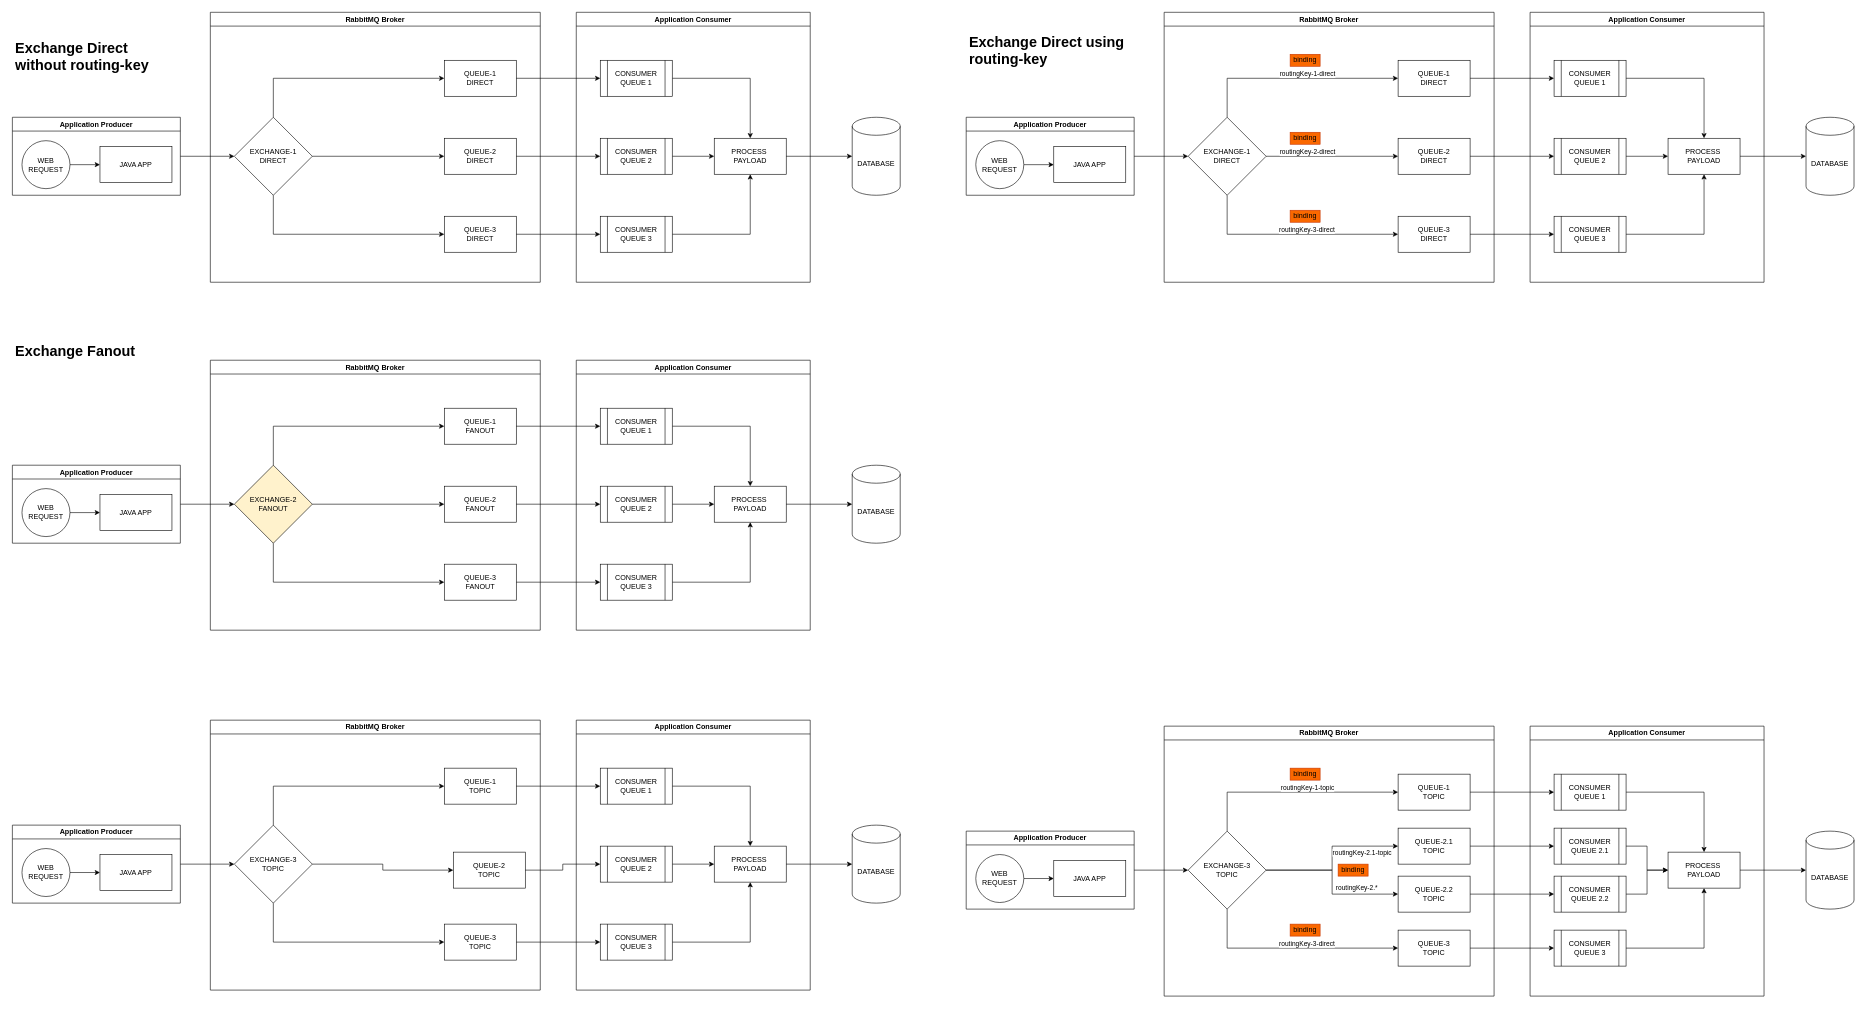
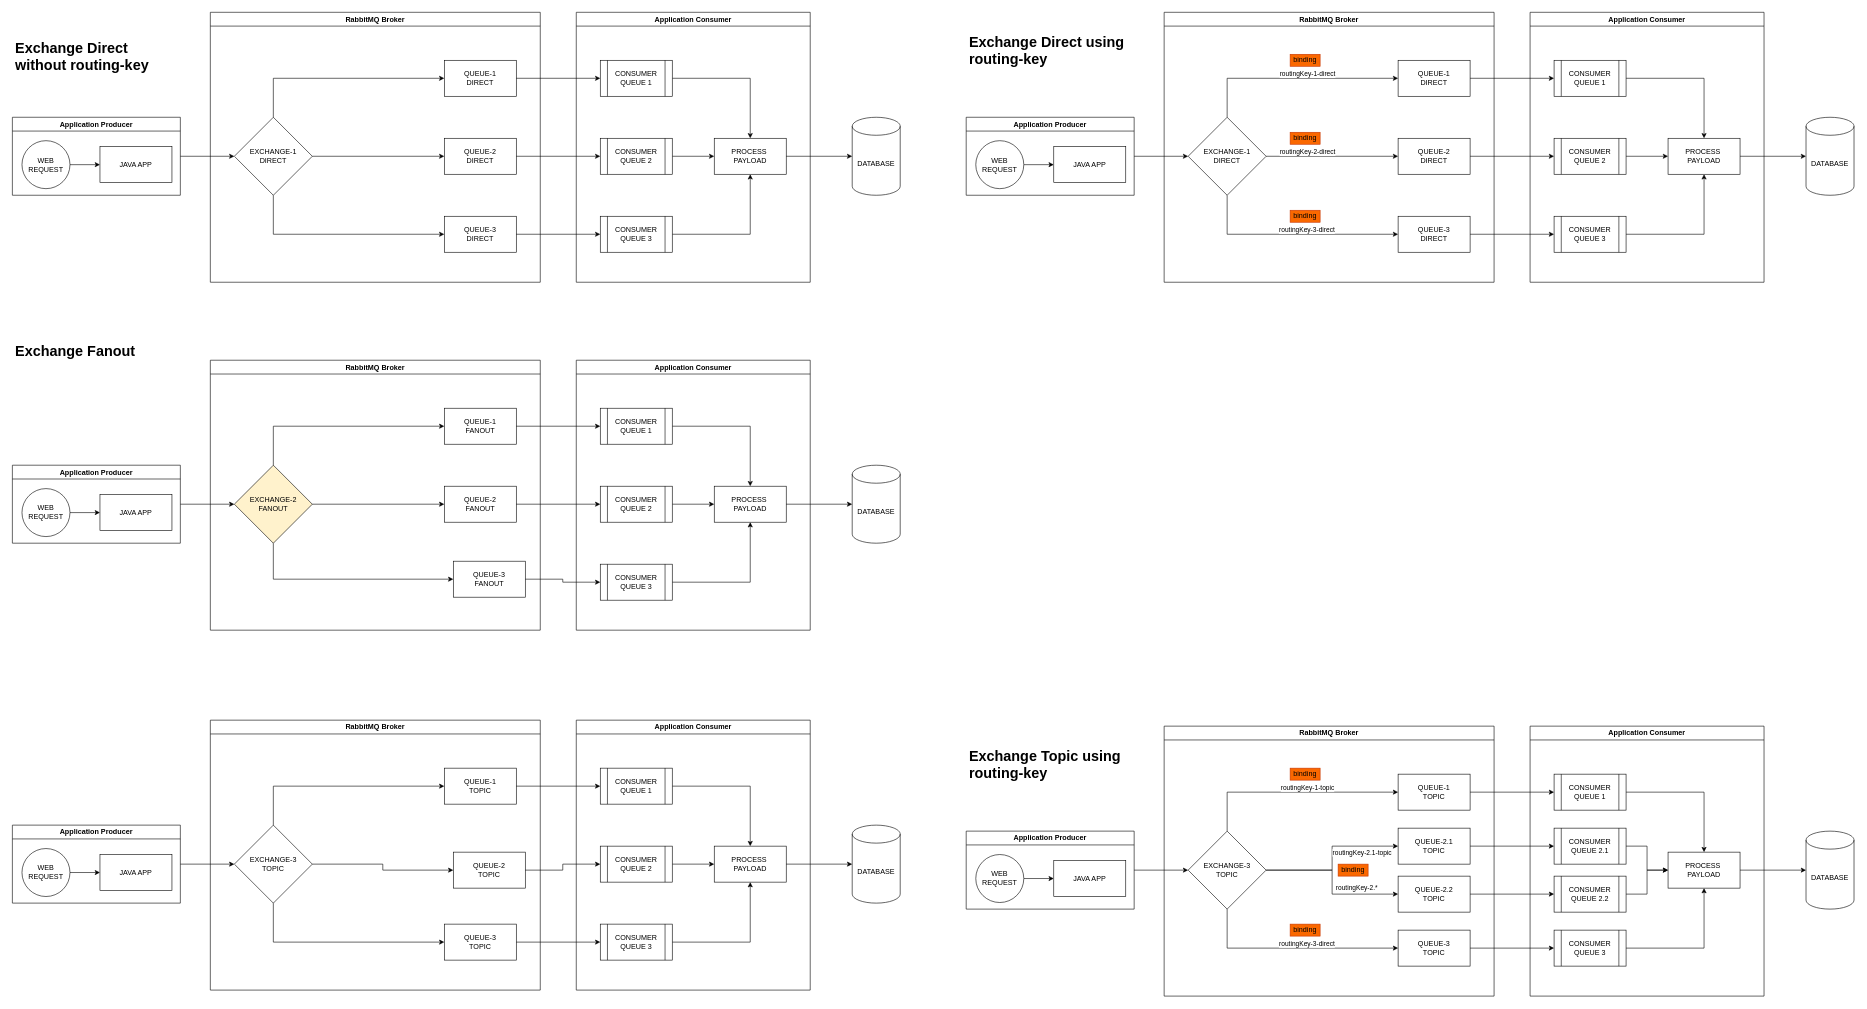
node "QUEUE-3 FANOUT": moved (480, 582) -> (489, 579)
node "Exchange Topic using routing-key": added
